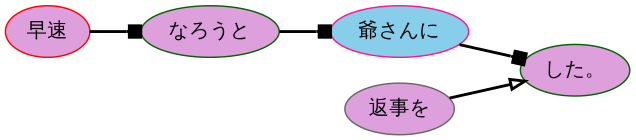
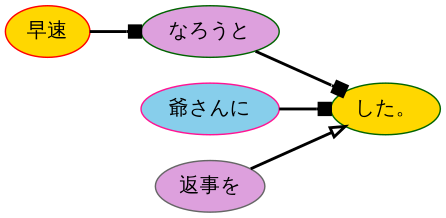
node "早速": fillcolor plum -> gold
edge "なろうと" -> "爺さんに": now "なろうと" -> "した。"
node "した。": fillcolor plum -> gold
